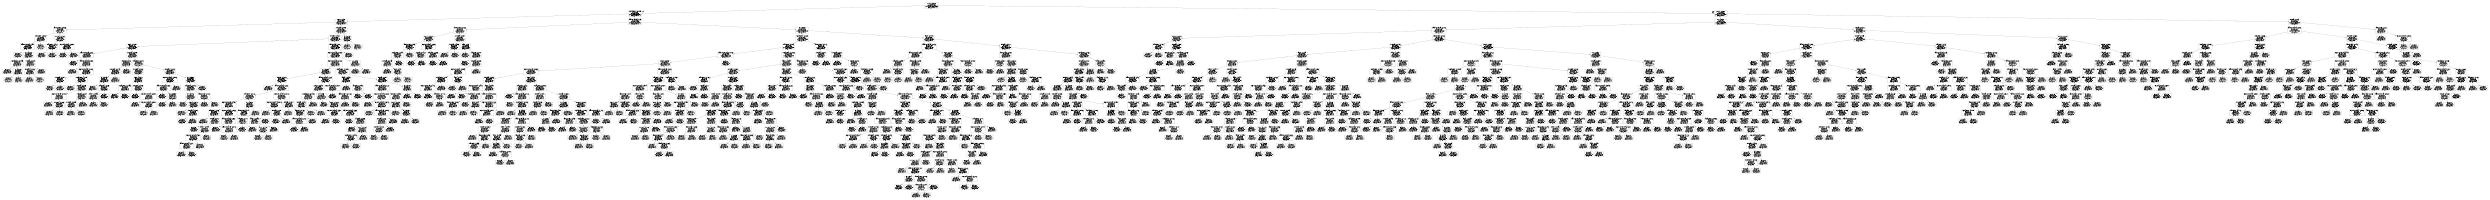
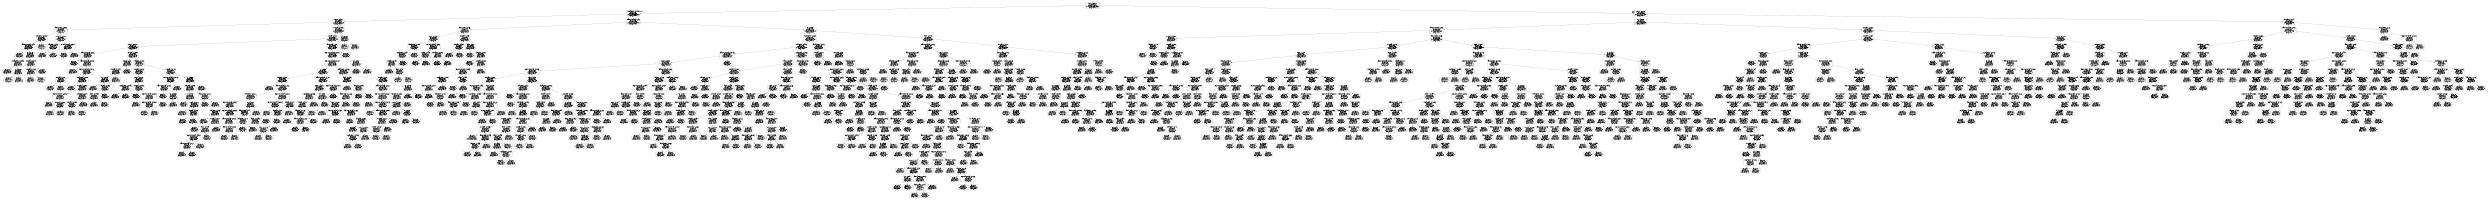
node "gini = 0.0 samples = 31 value = [0, 0, 31] class = good": label "gini = 0.0 samples = 31 value = [0, 0, 31] class = good" -> "gini = 0.0 samples = 31 value = [0, 0, 31] class = medium"
node "gini = 0.0 samples = 51 value = [0, 0, 51] class = medium": label "gini = 0.0 samples = 51 value = [0, 0, 51] class = medium" -> "gini = 0.0 samples = 51 value = [0, 0, 51] sulphates = medium"
